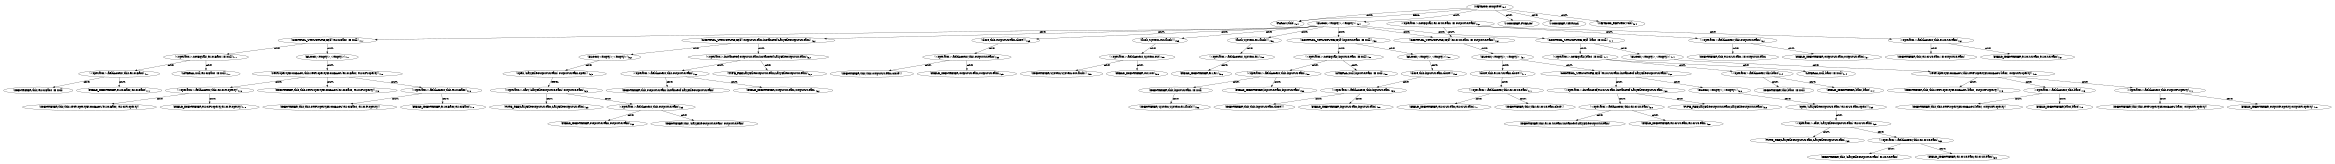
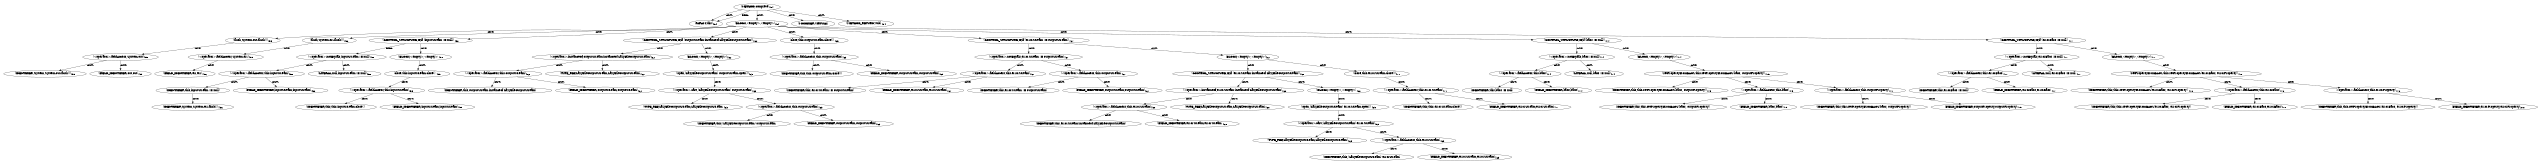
node "(MODIFIER,PUBLIC)": removed
edge "(<operator>.notEquals,errorStream != outputStream)" -> "(CONTROL_STRUCTURE,IF,if (errorStream != outputStream))": reversed
edge "(CONTROL_STRUCTURE,IF,if (inputStream != null))" -> "(<operator>.notEquals,inputStream != null)": label "AST: " -> "DDG: "
edge "(open,(LazyFileOutputStream) outputStream.open())" -> "(<operator>.cast,(LazyFileOutputStream) outputStream)": label "DDG: " -> "AST: "
node "(FIELD_IDENTIFIER,errorProperty,errorProperty)": text "478" -> "378"
